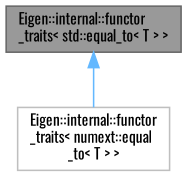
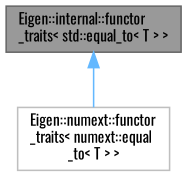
node "Eigen::internal::functor _traits< numext::equal _to< T > >": label "Eigen::internal::functor _traits< numext::equal _to< T > >" -> "Eigen::numext::functor _traits< numext::equal _to< T > >"
